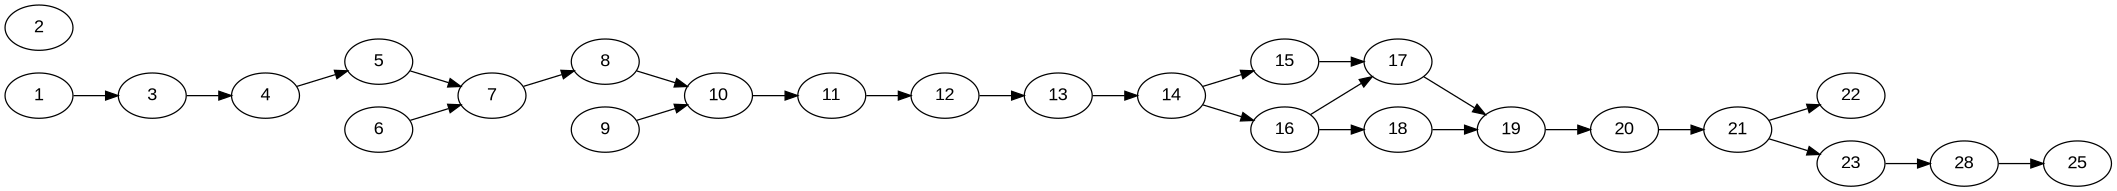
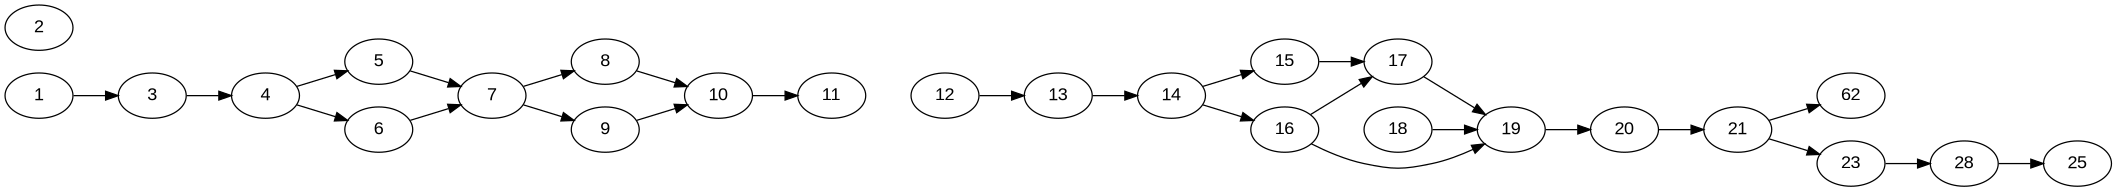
edge "11" -> "12": removed
node "22": label "22" -> "62"
edge "4" -> "6": added
edge "7" -> "9": added
edge "16" -> "18": now "16" -> "19"
